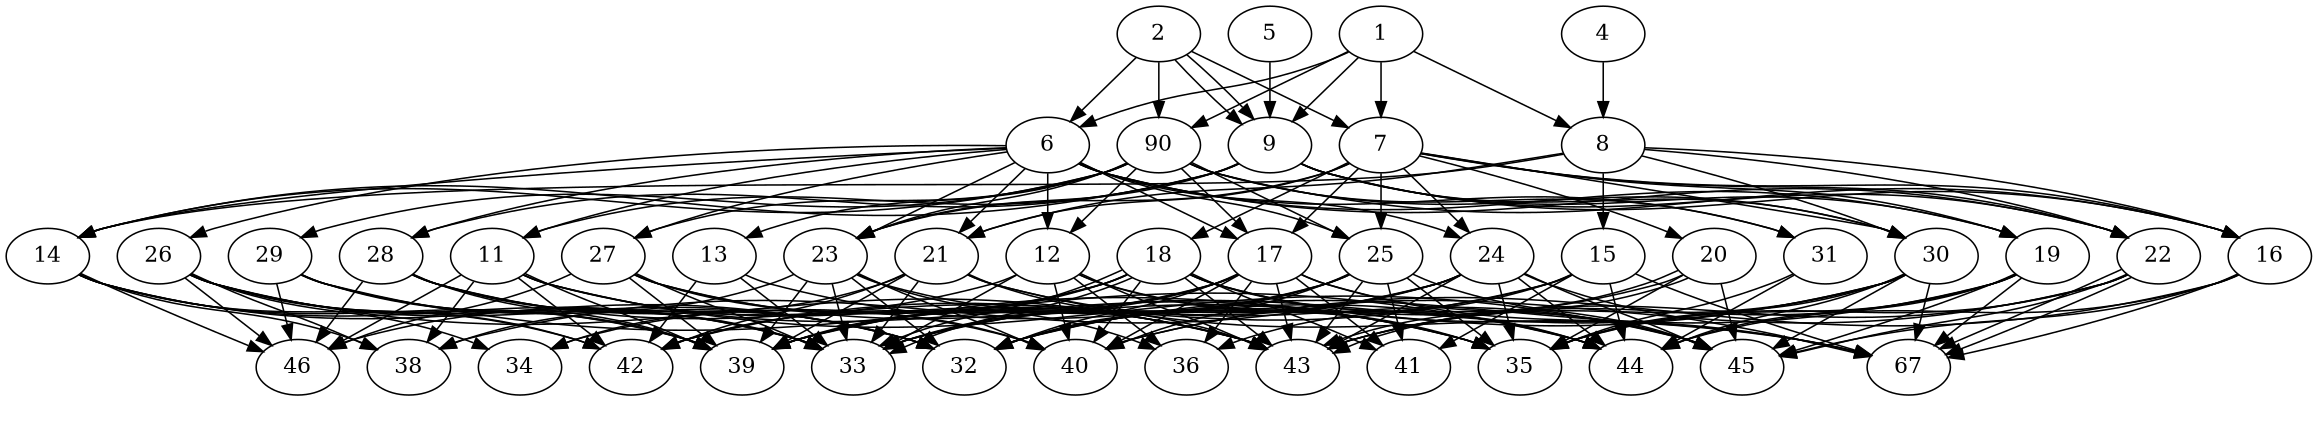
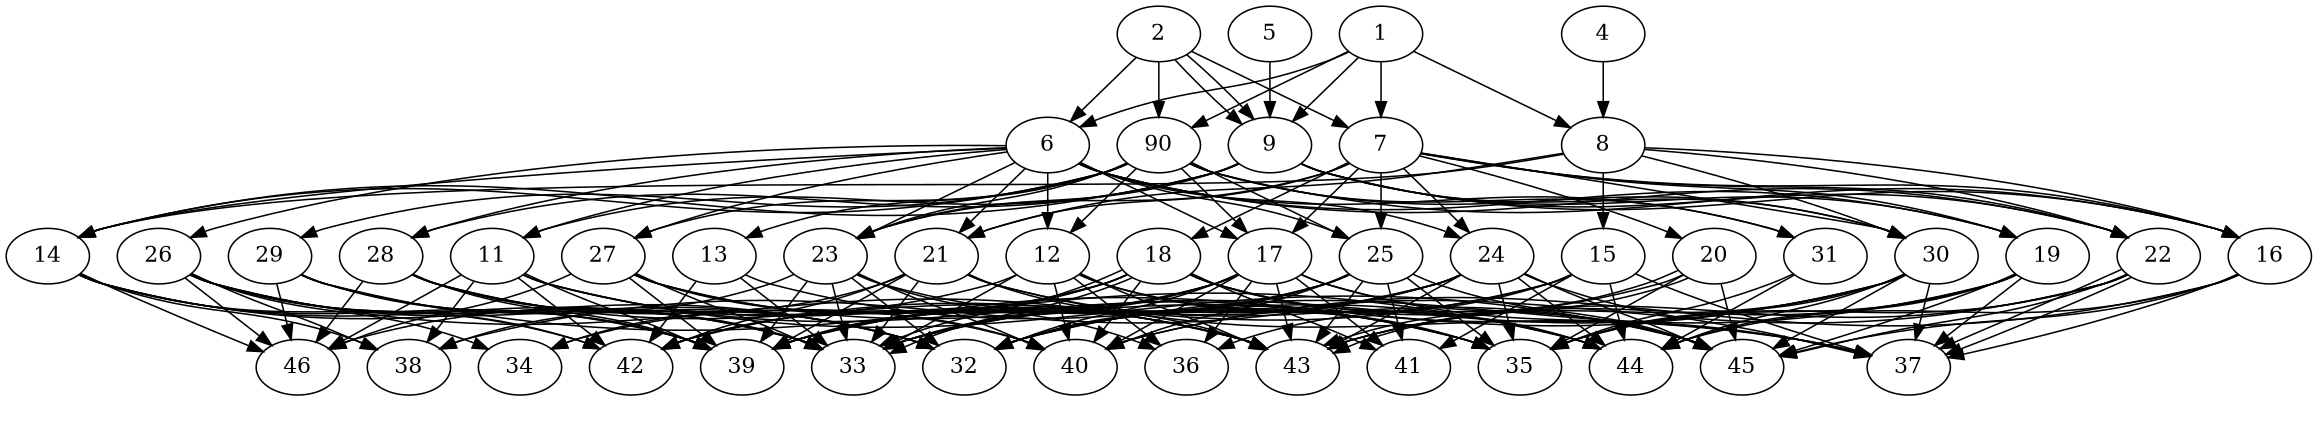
edge "18" -> "43": removed
node "67": label "67" -> "37"
